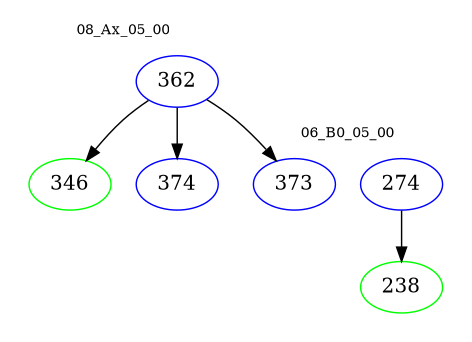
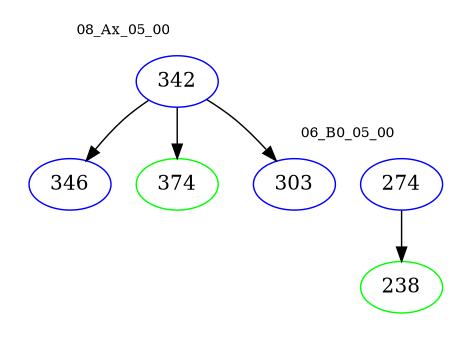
node "362": label "362" -> "342"
node "346": color green -> blue
node "374": color blue -> green
node "373": label "373" -> "303"
